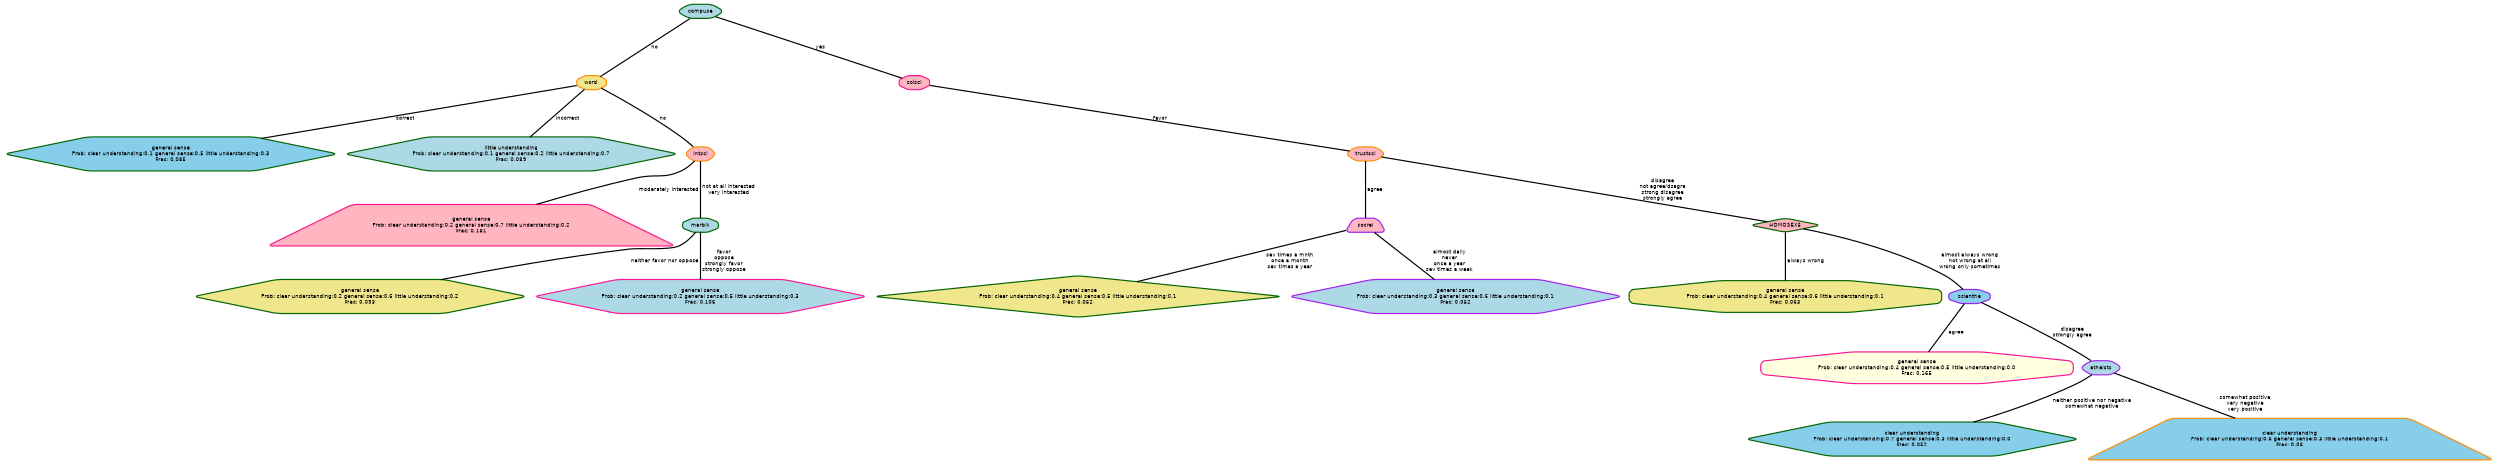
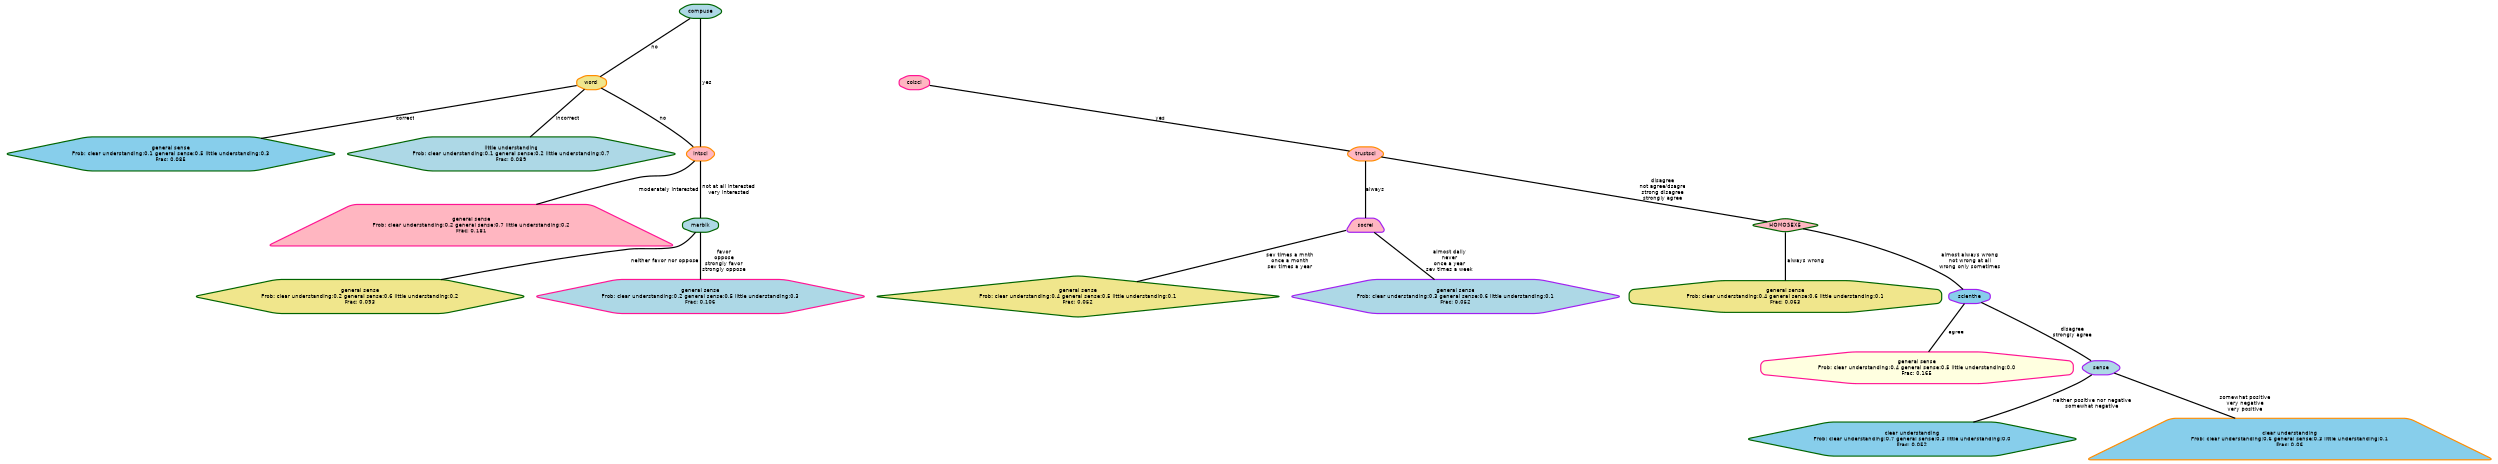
edge "compuse" -- "colsci": now "compuse" -- "intsci"
edge "colsci" -- "trustsci": label " favor" -> " yes"
edge "trustsci" -- "socrel": label " agree" -> " always"
node "atheists": label "atheists" -> "sense"
